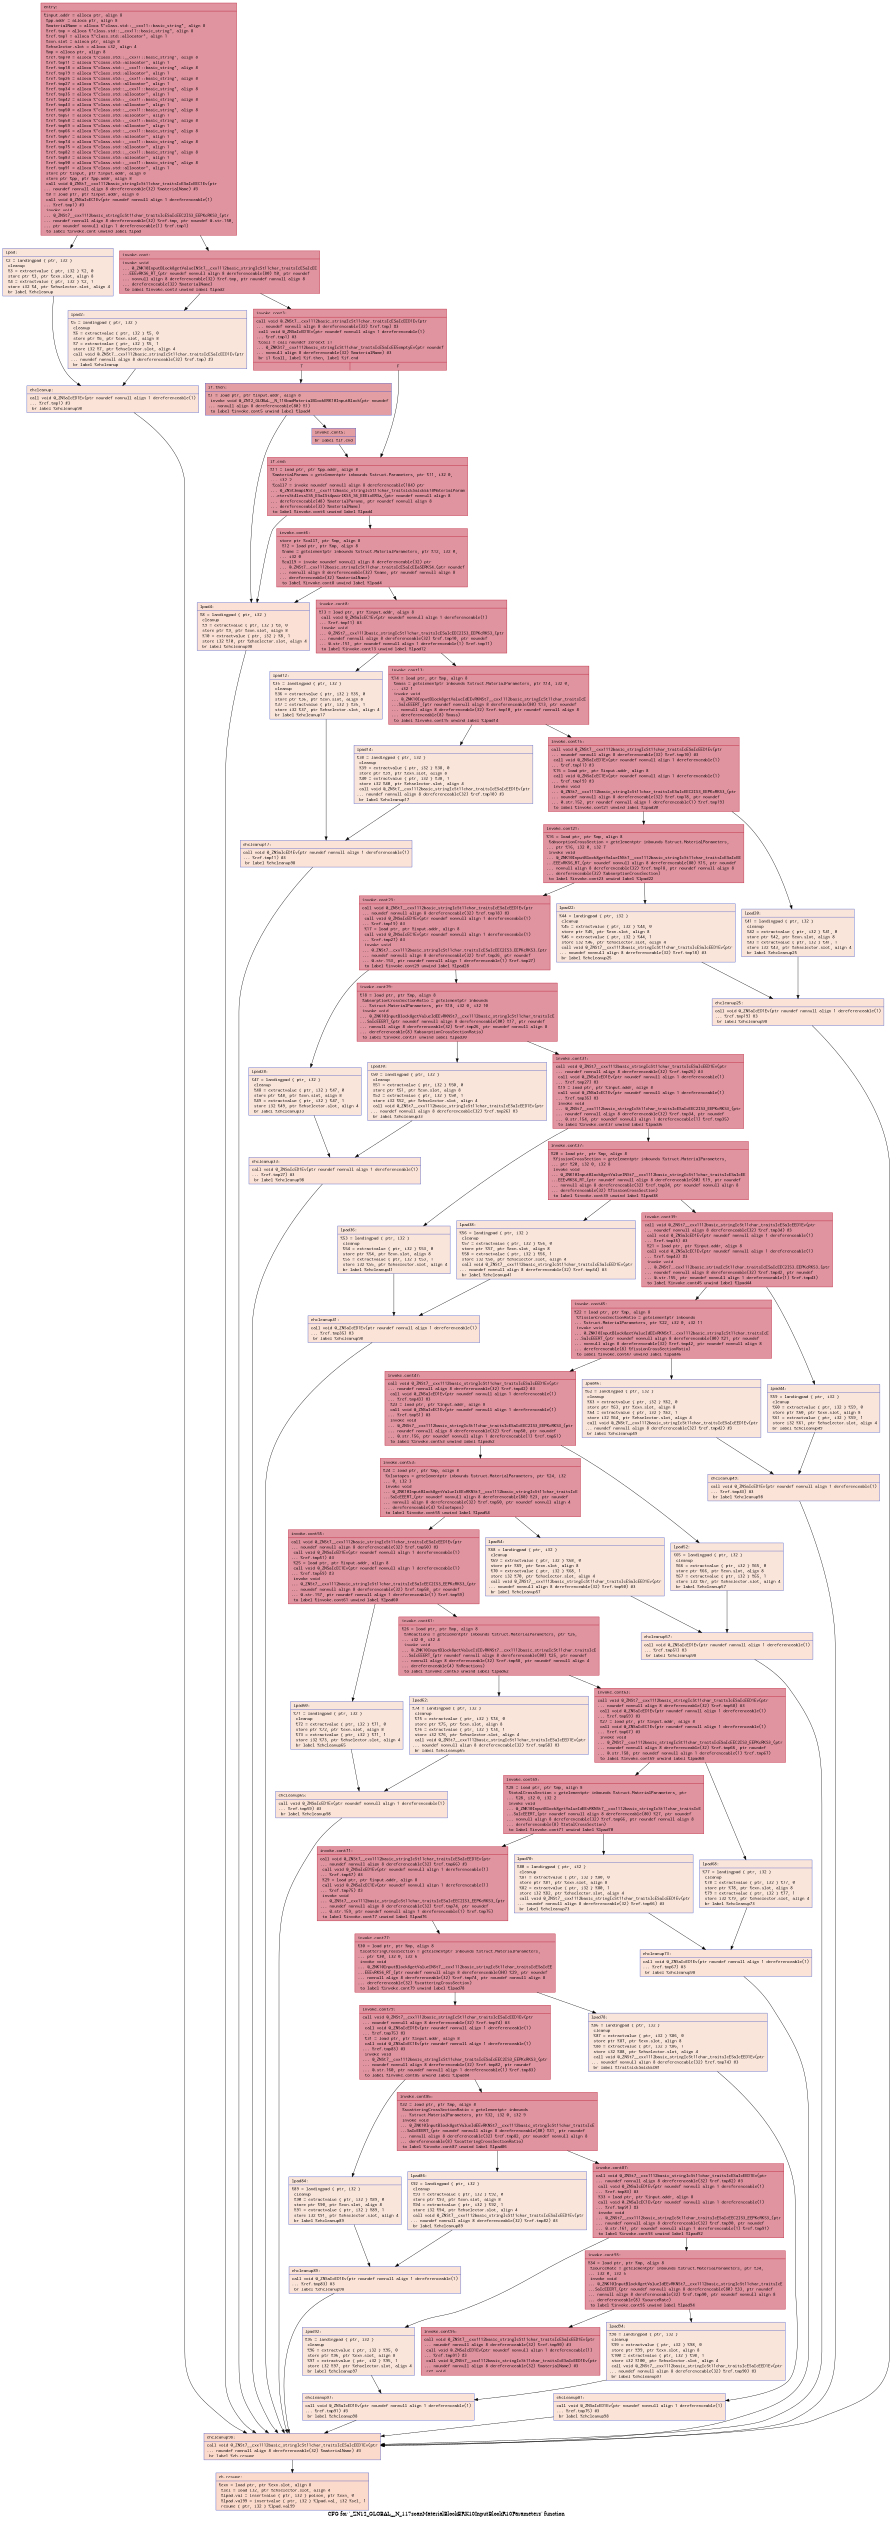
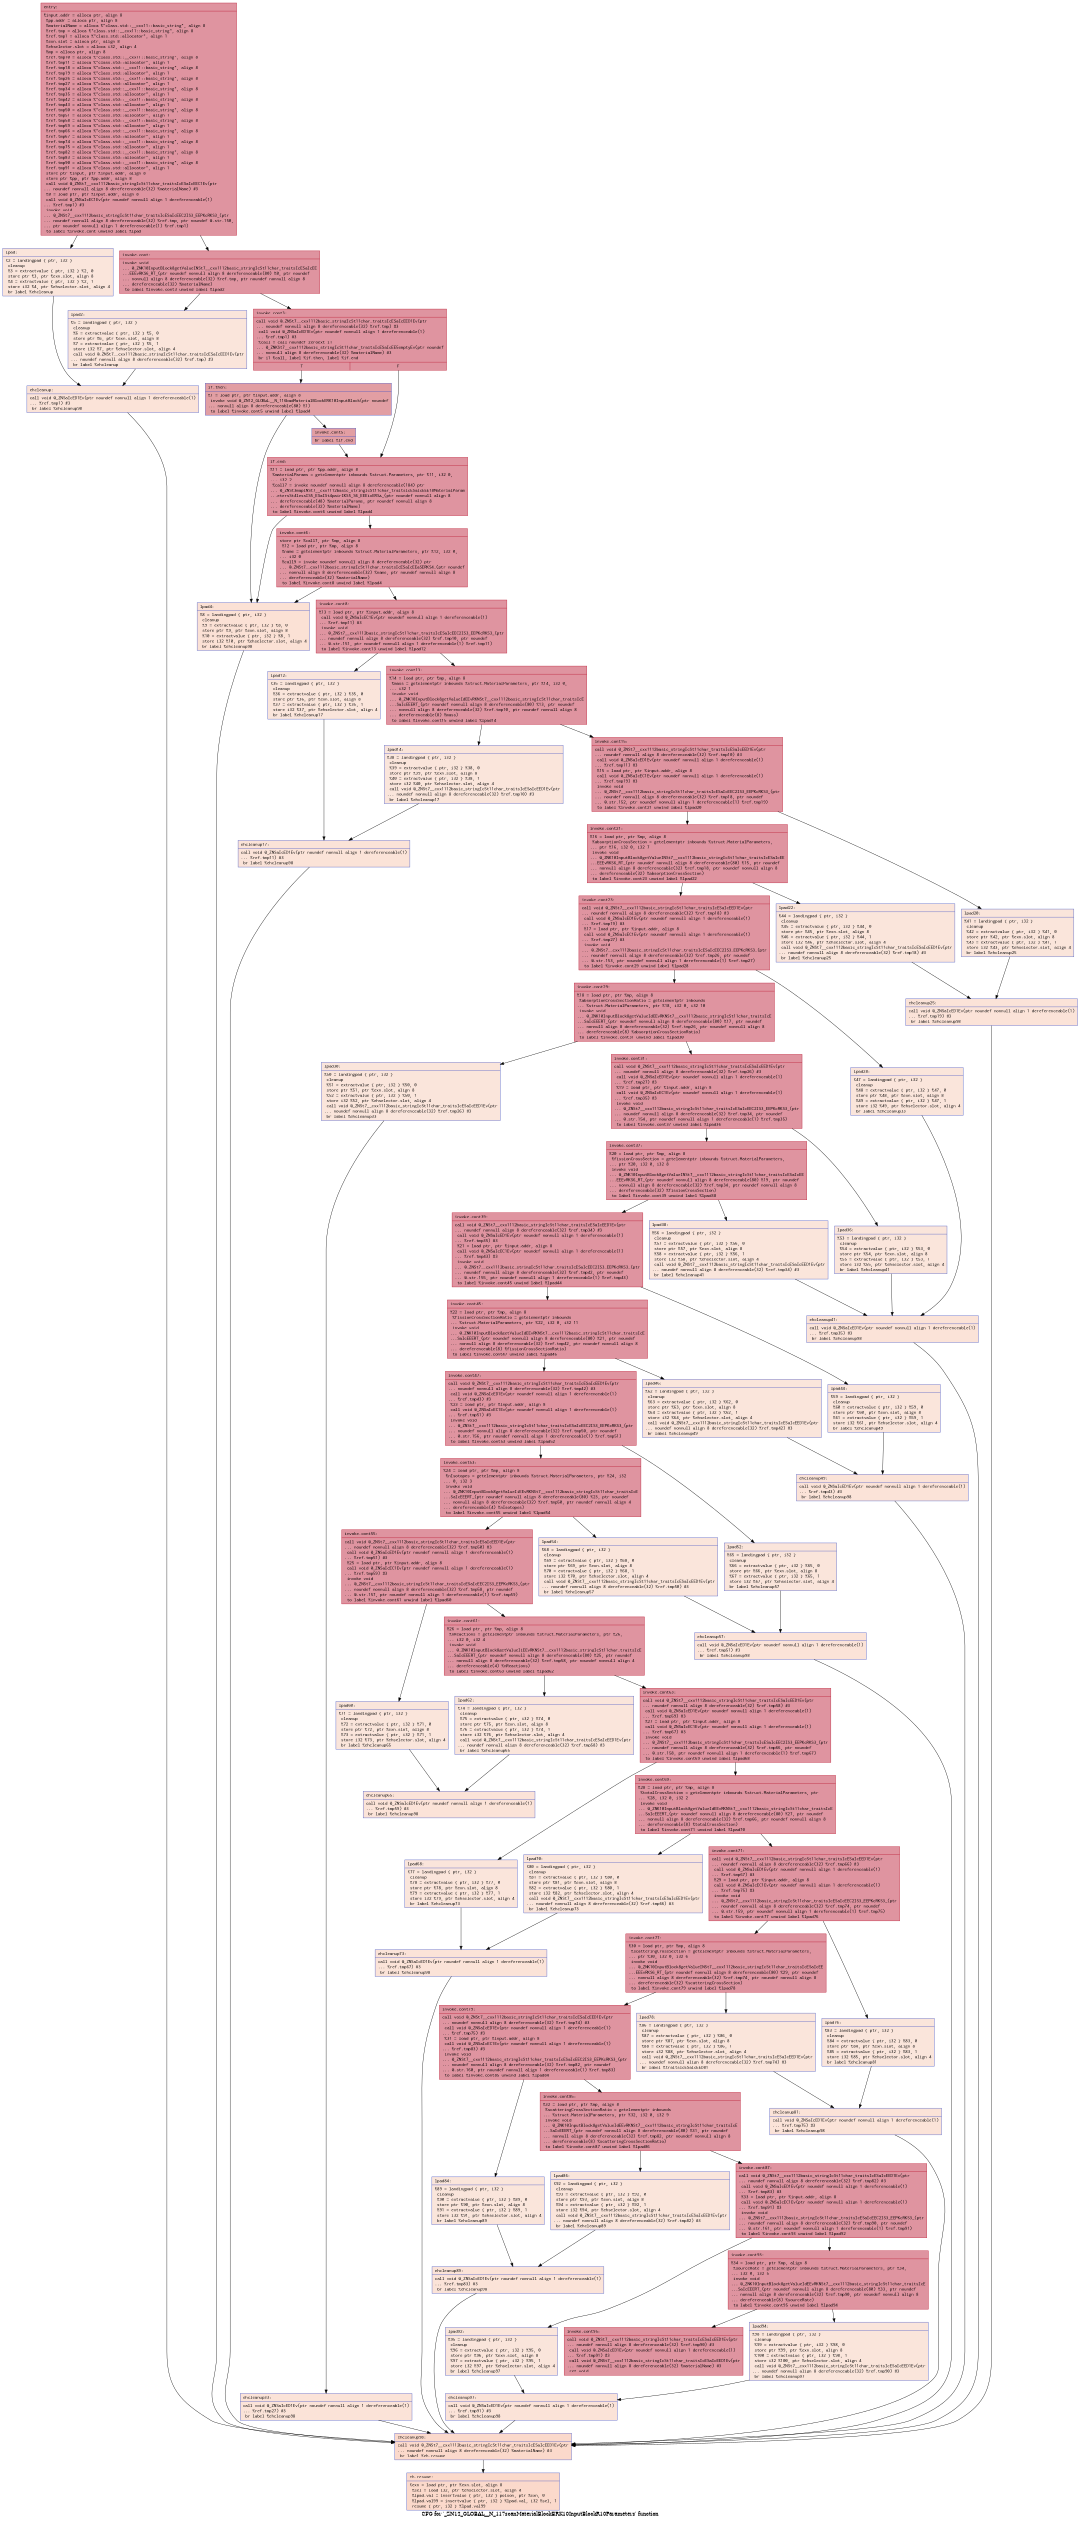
edge "lpad28:" -> "ehcleanup33:": now "lpad28:" -> "ehcleanup41:"
node "lpad76:": added
edge "ehcleanup65:" -> "ehcleanup98:": removed
